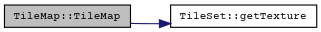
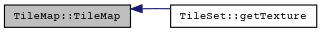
edge "TileMap::TileMap" -> "TileSet::getTexture": reversed
